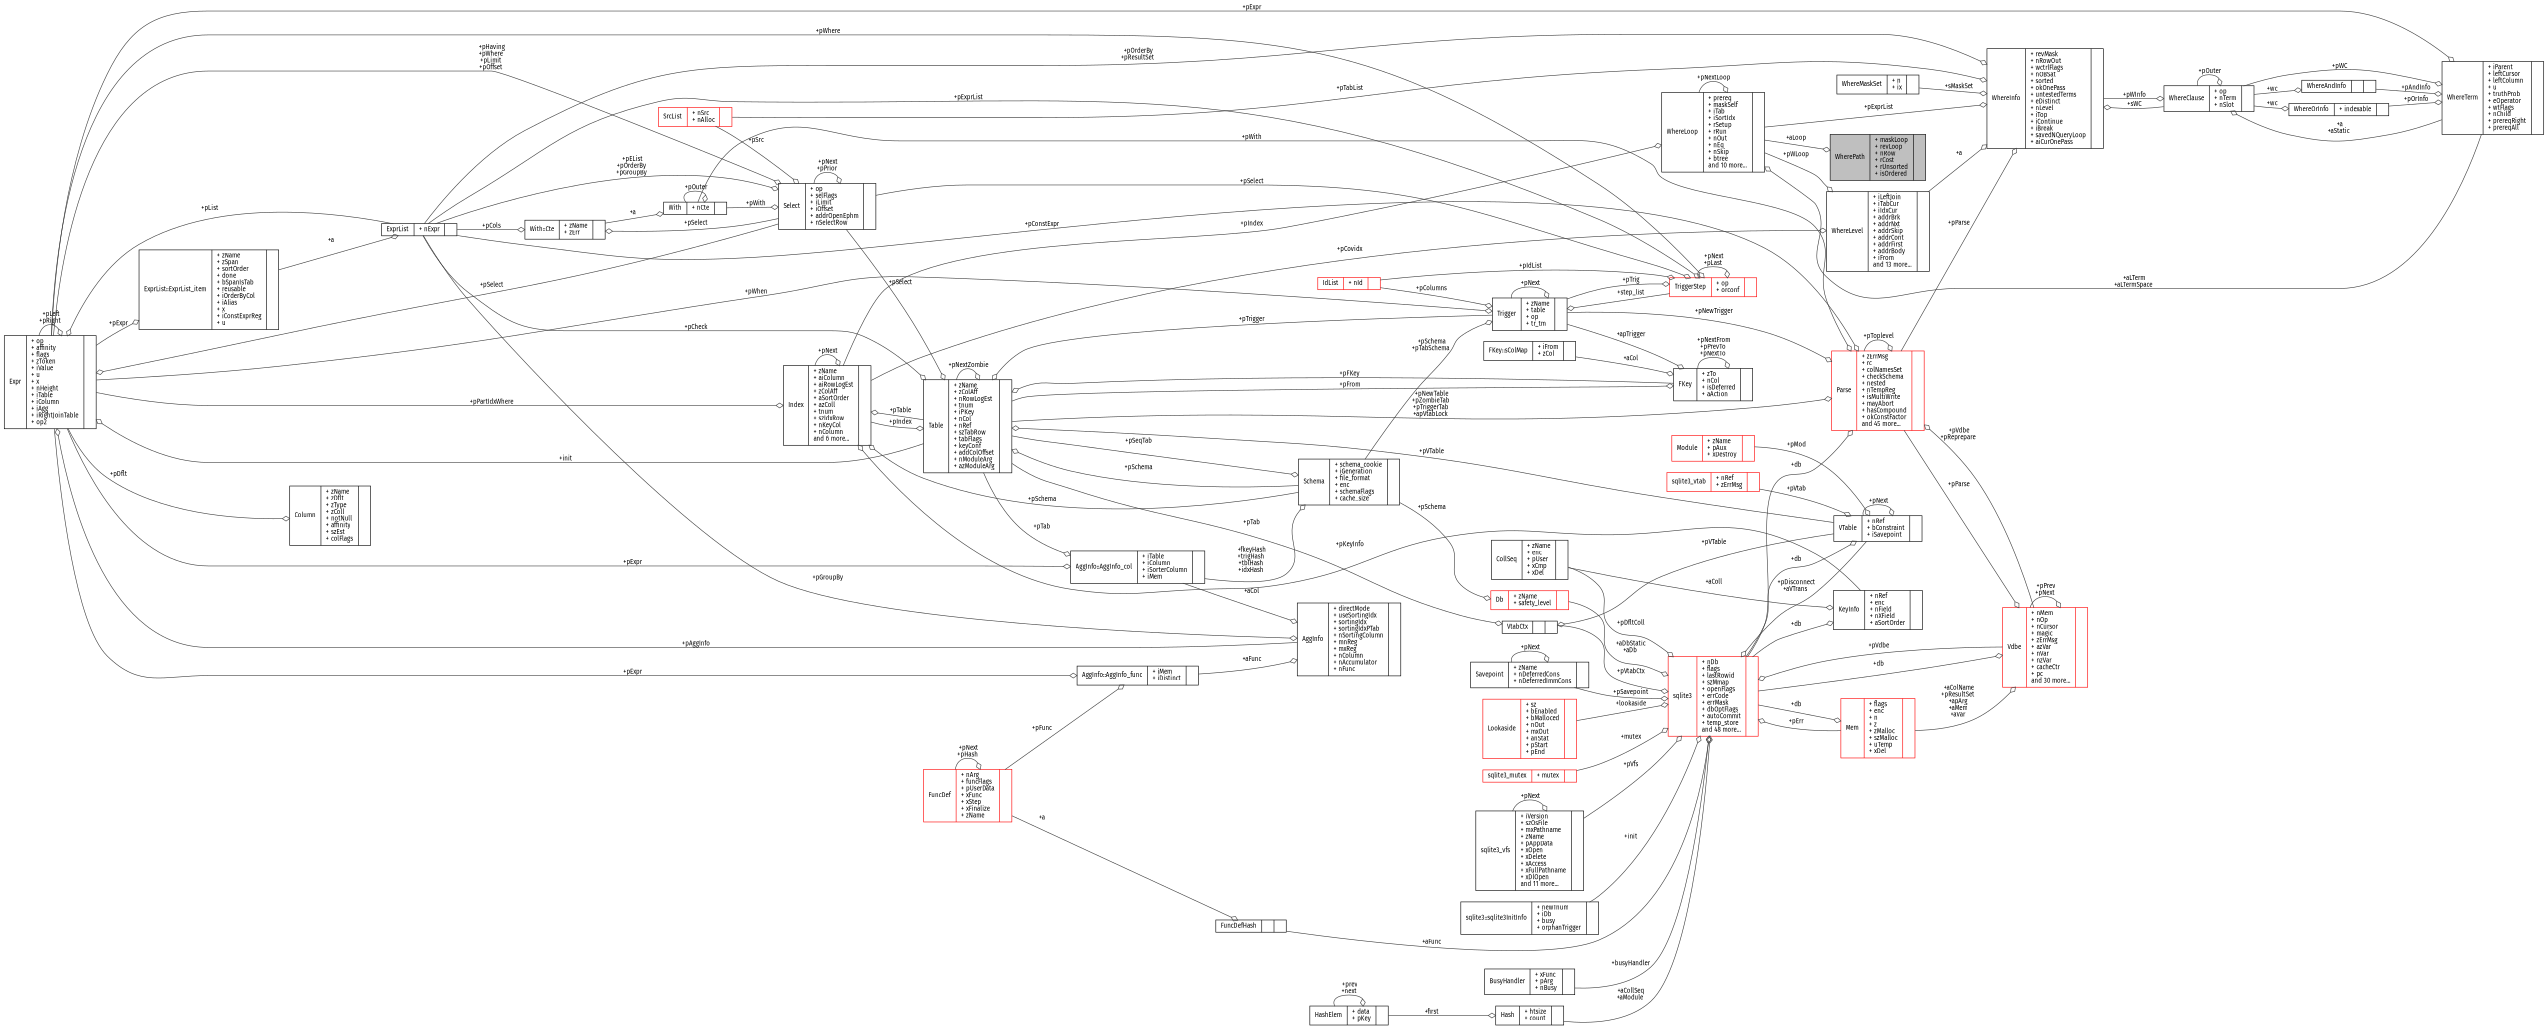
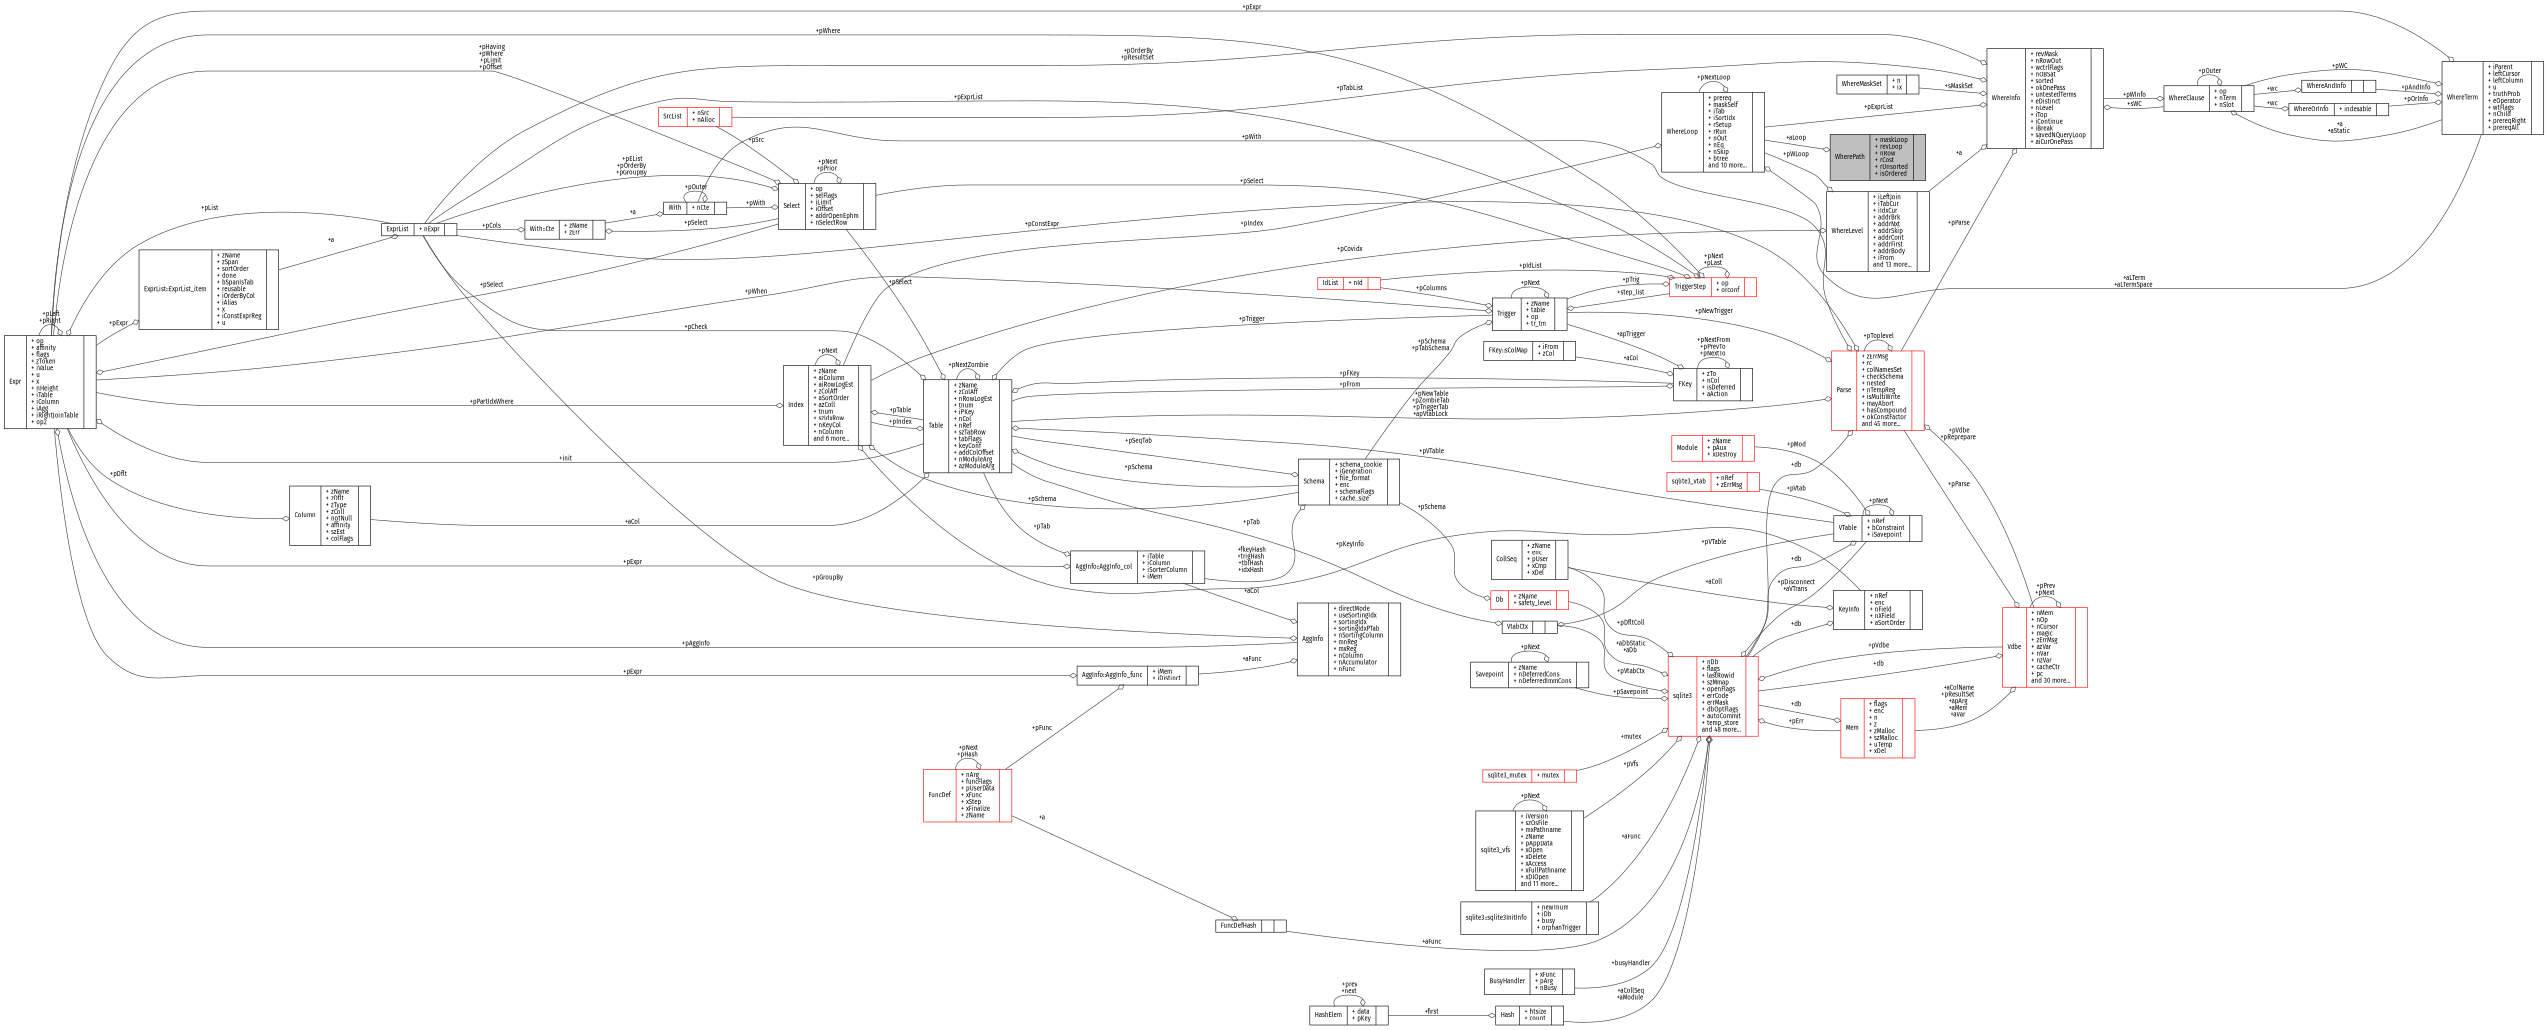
edge "Column" -> "Table": added, label "+aCol"
node "Lookaside": removed
edge "sqlite3::sqlite3InitInfo" -> "sqlite3": label " +init" -> " +aFunc"
